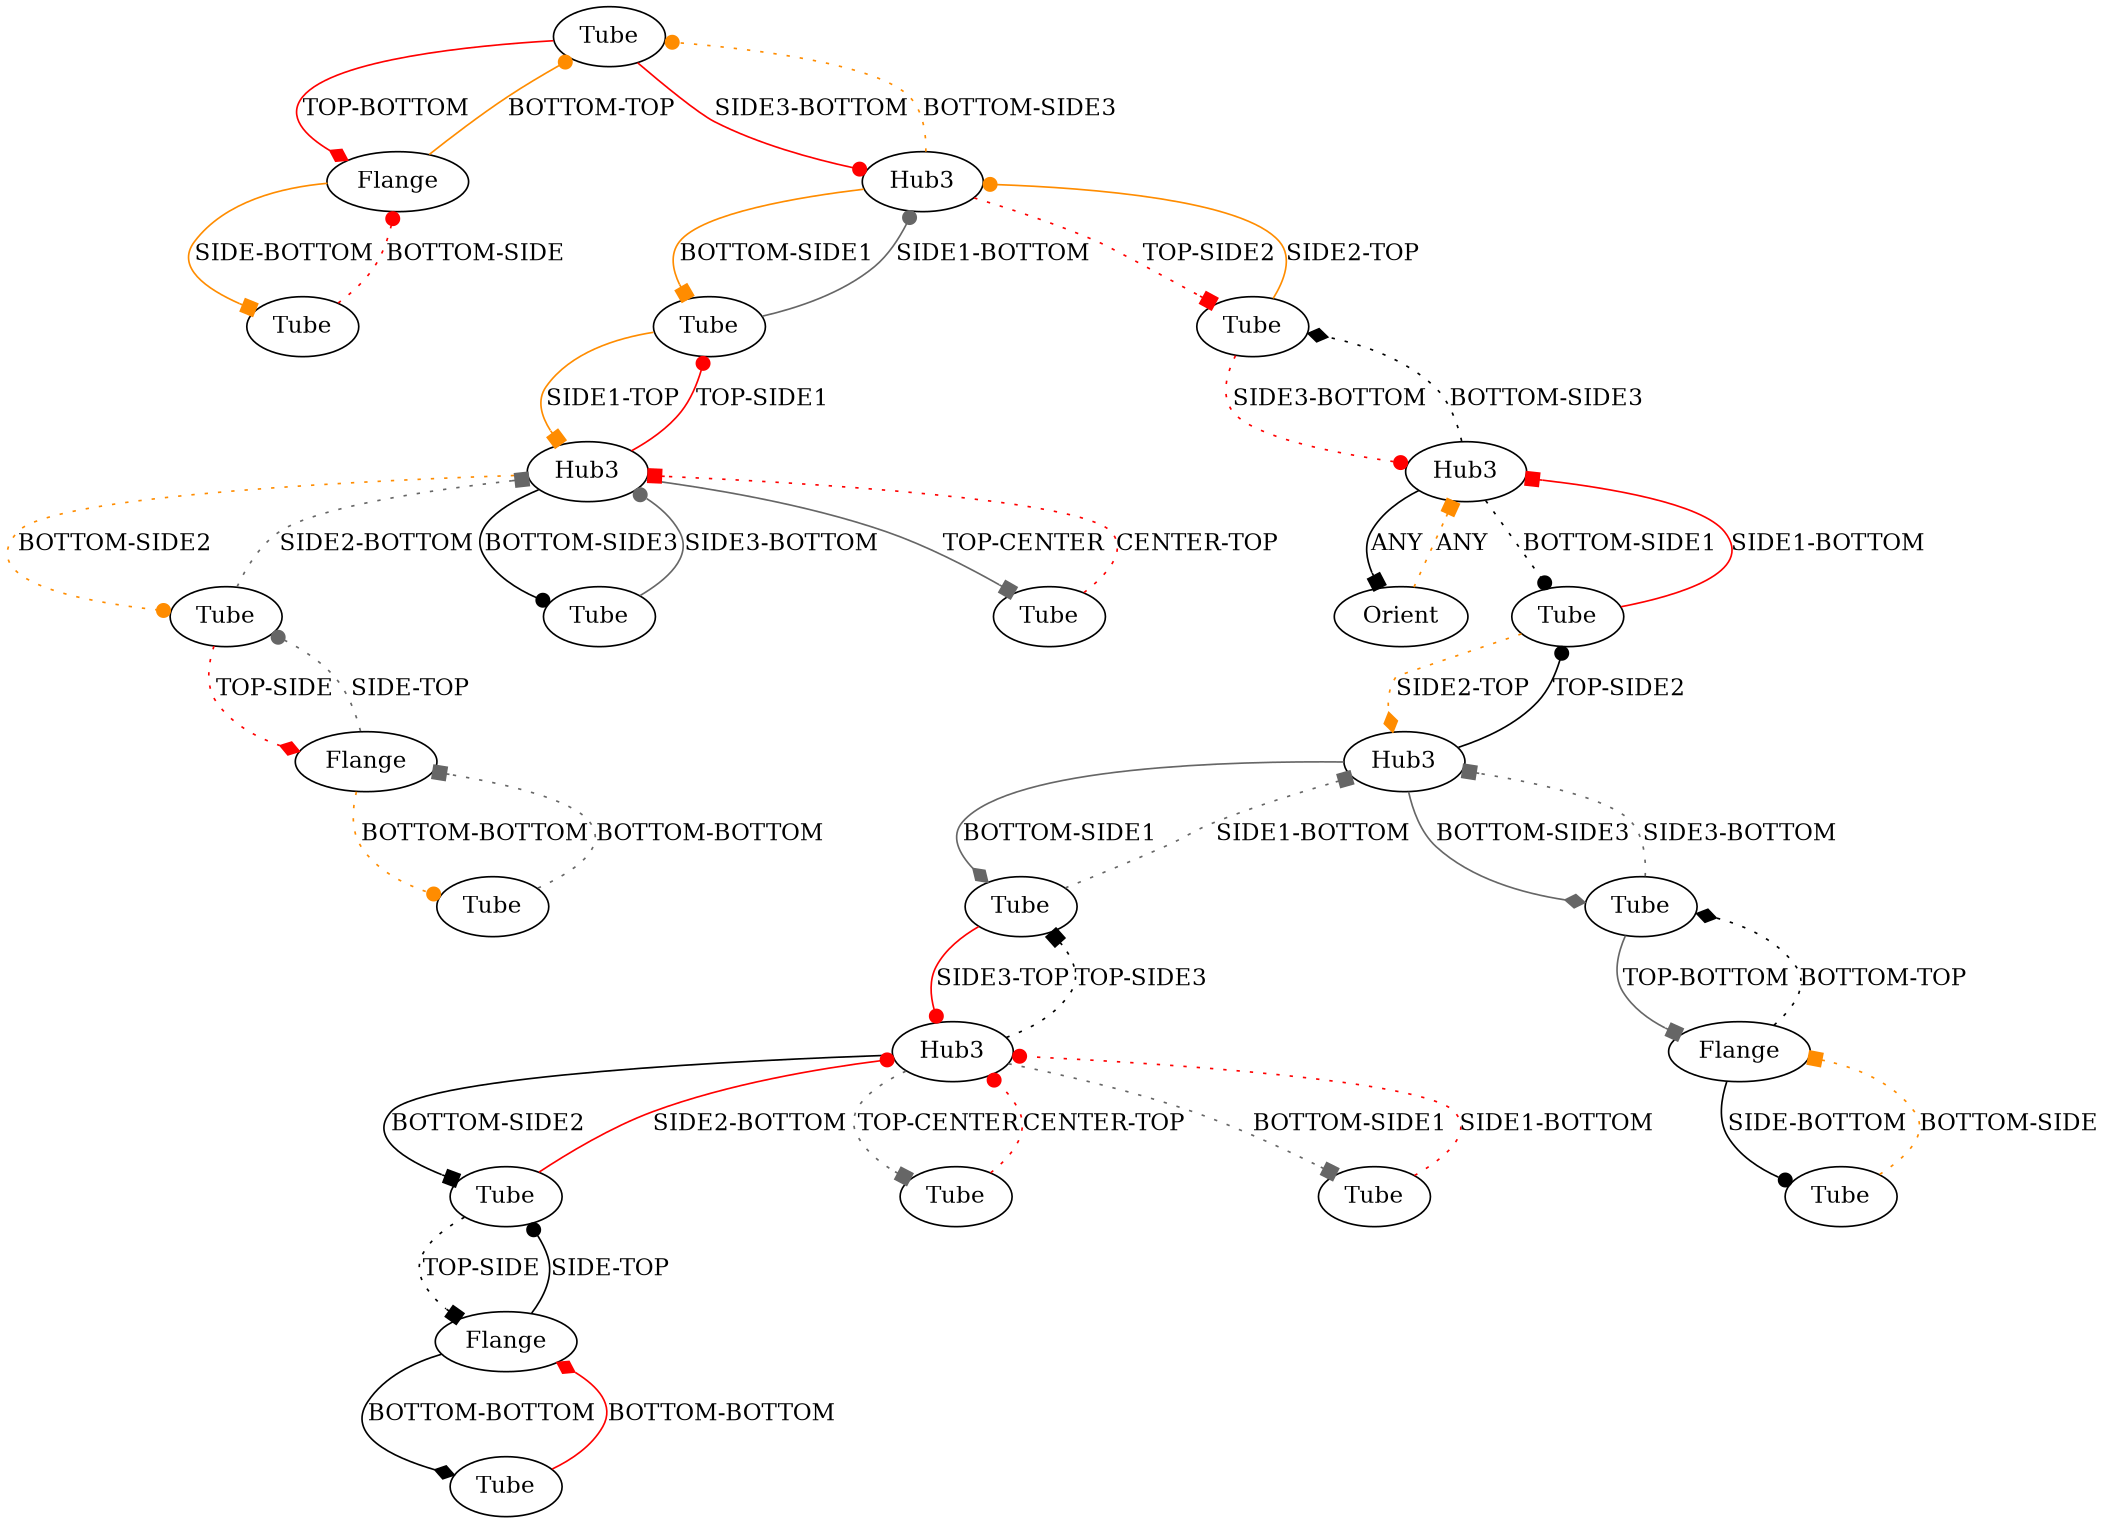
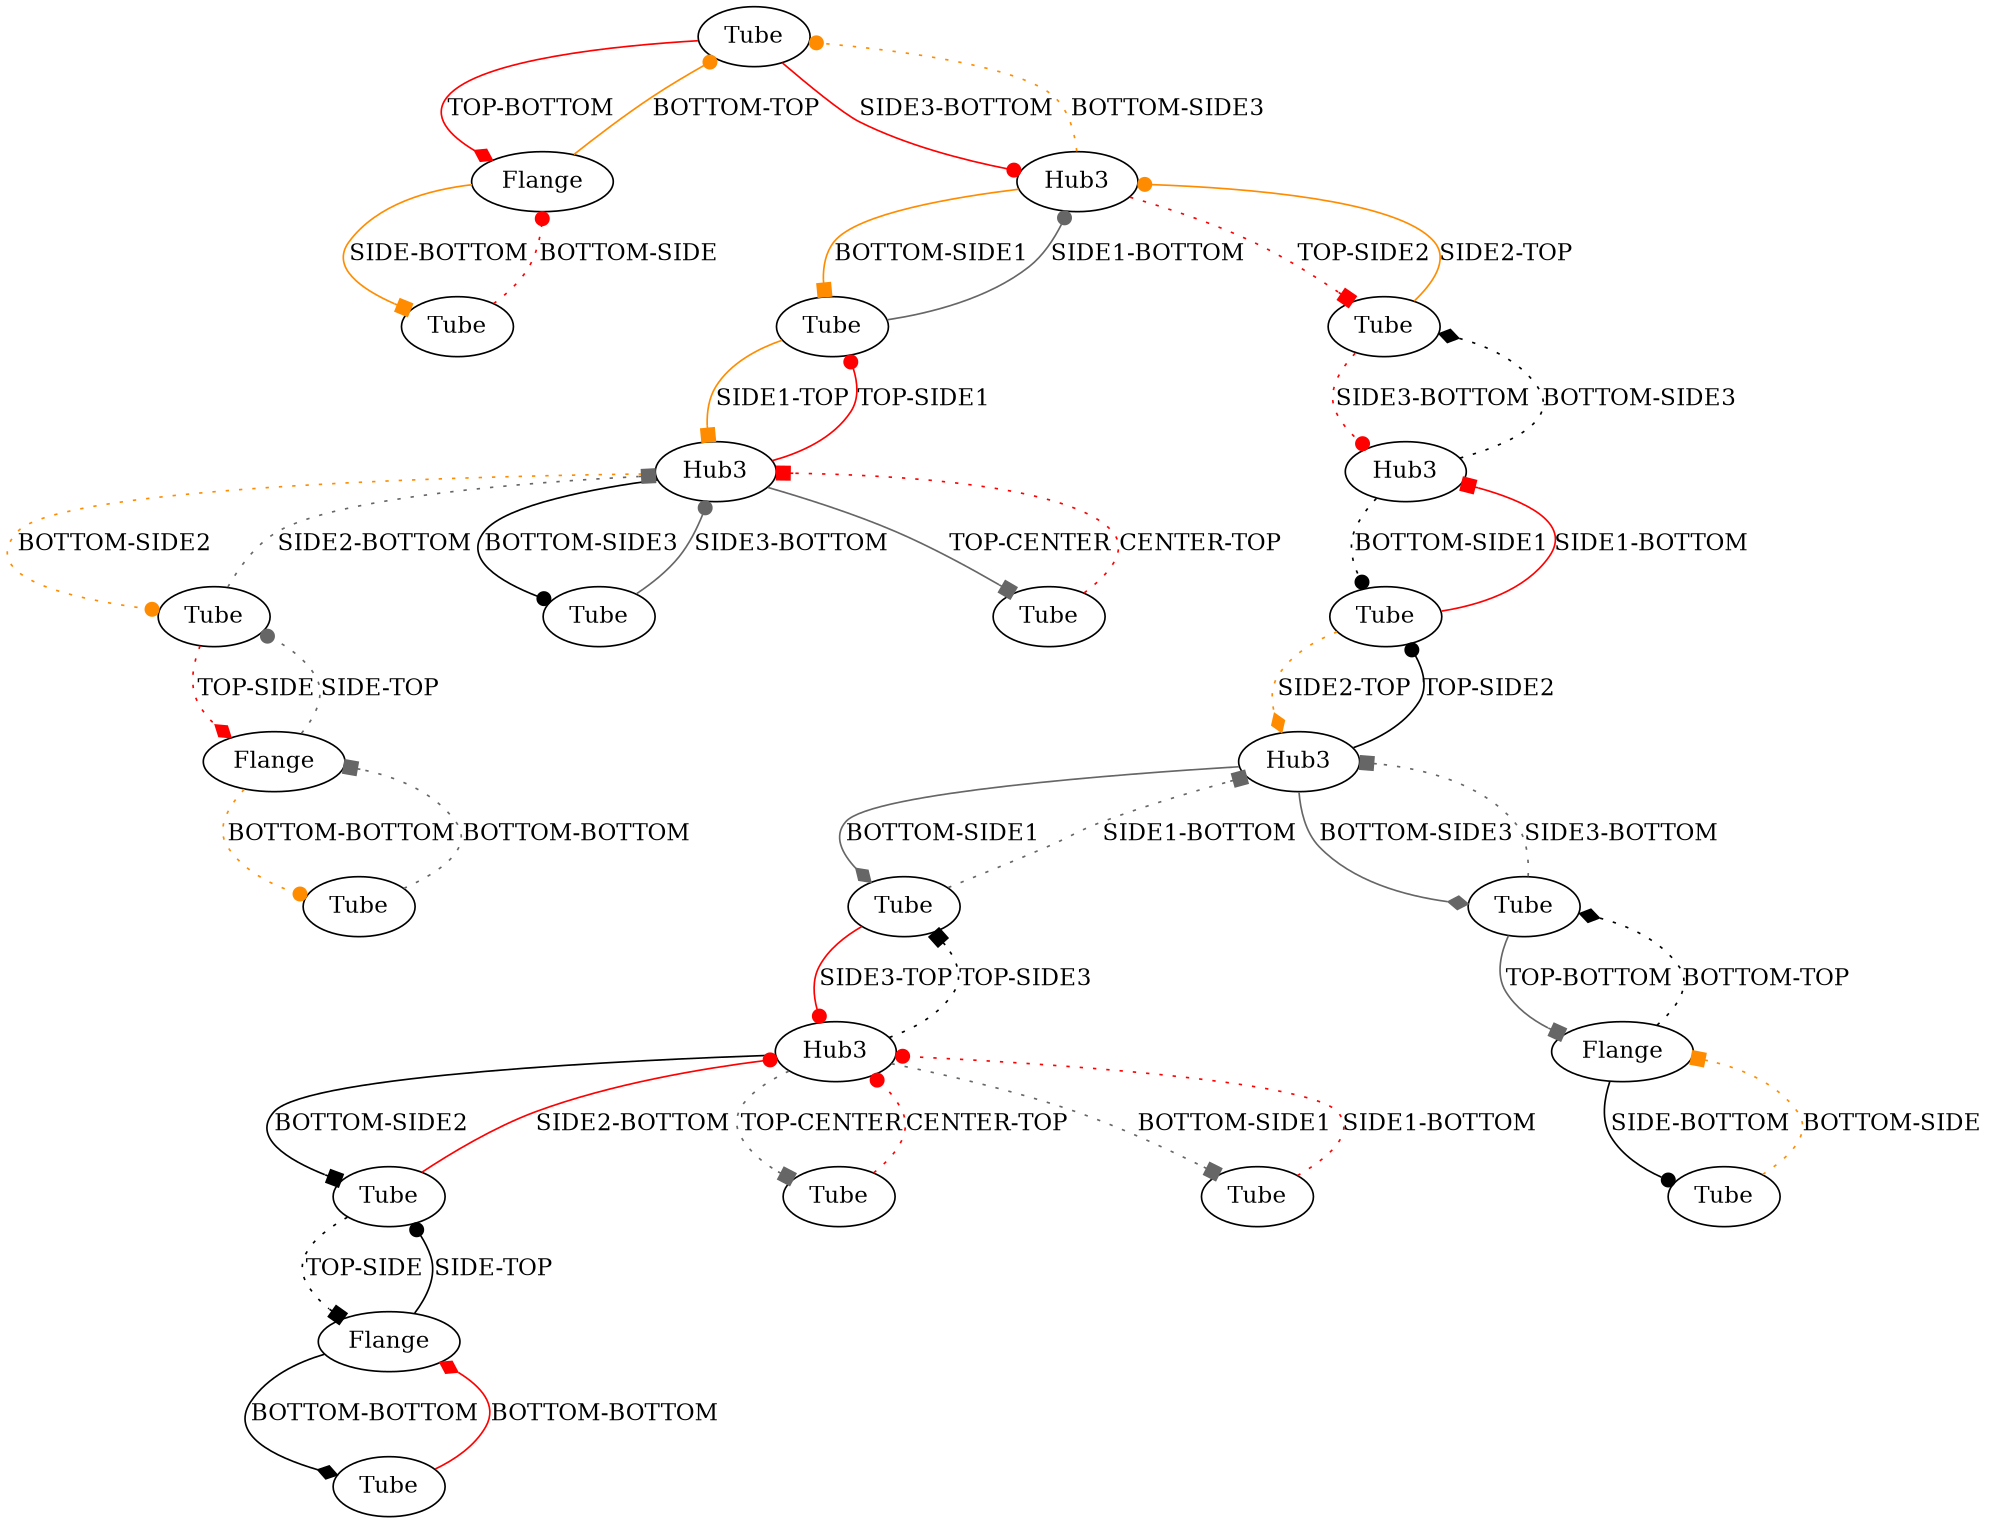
node "Orient": removed
